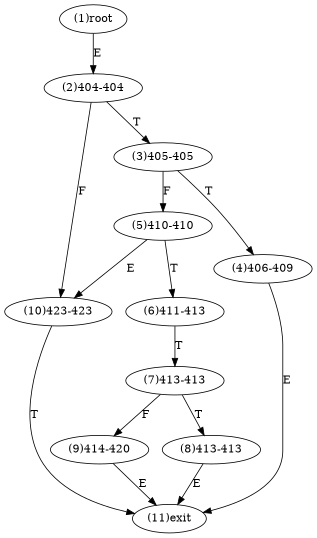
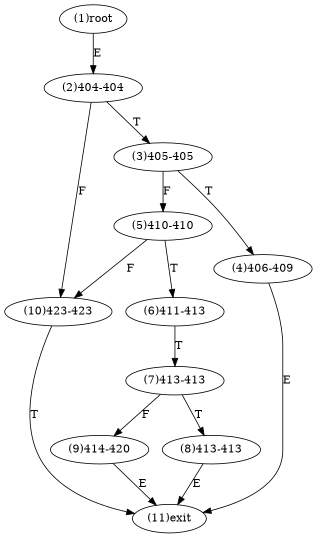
edge "(5)410-410" -> "(10)423-423": label "E" -> "F"
